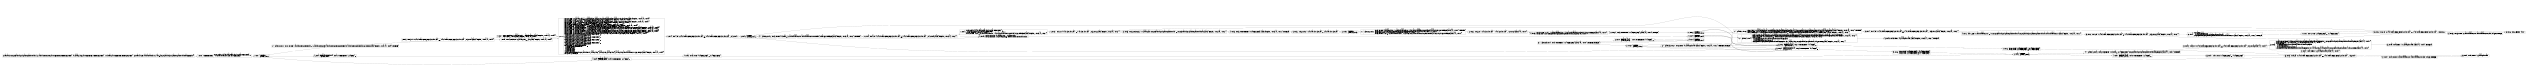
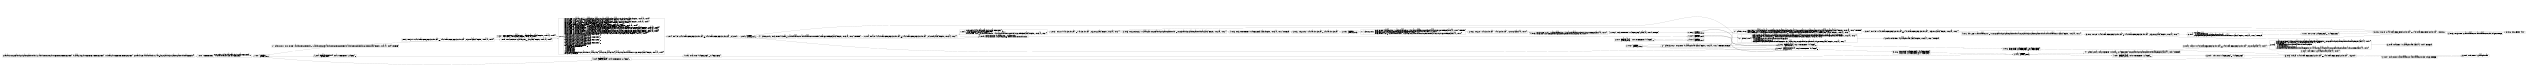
node "30: ?": removed
node "44: 0x009f": text "ExcHandler: all null" -> "ThreadLocal: all null"
